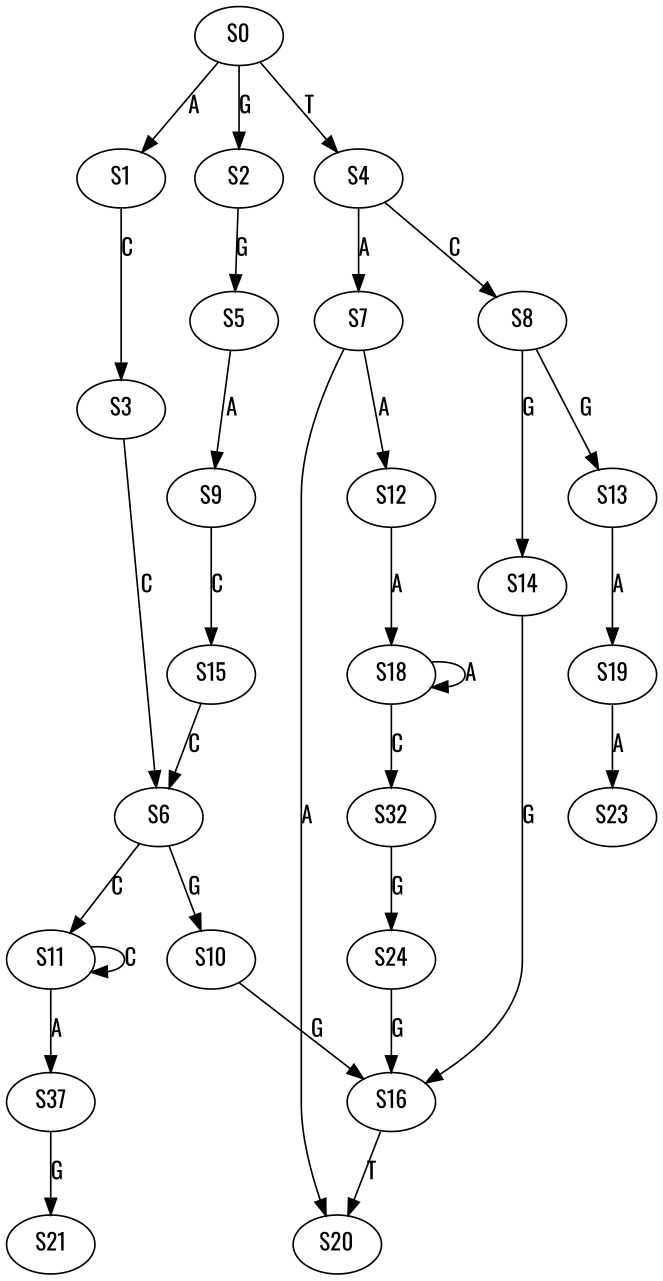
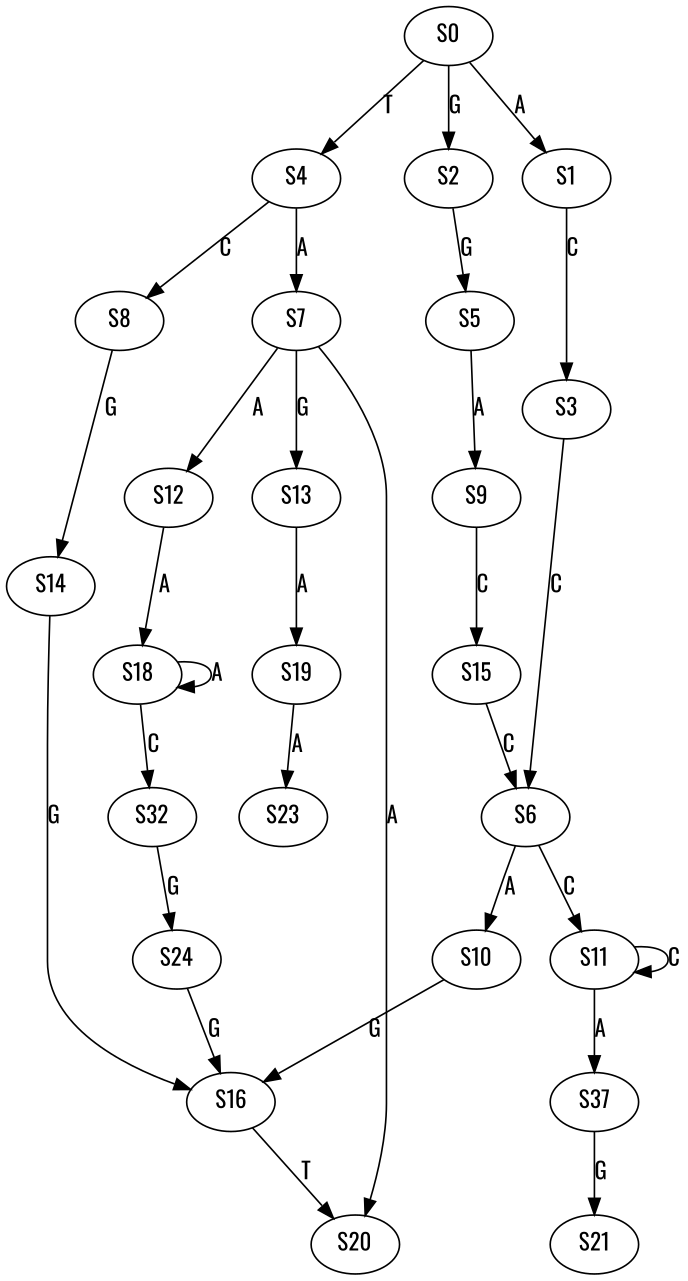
edge "S8" -> "S13": now "S7" -> "S13"
edge "S6" -> "S10": label "G" -> "A"
